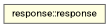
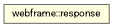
node "response::response": label "response::response" -> "webframe::response"
